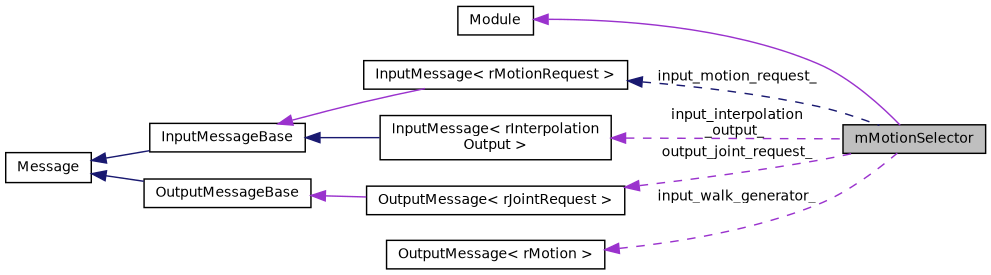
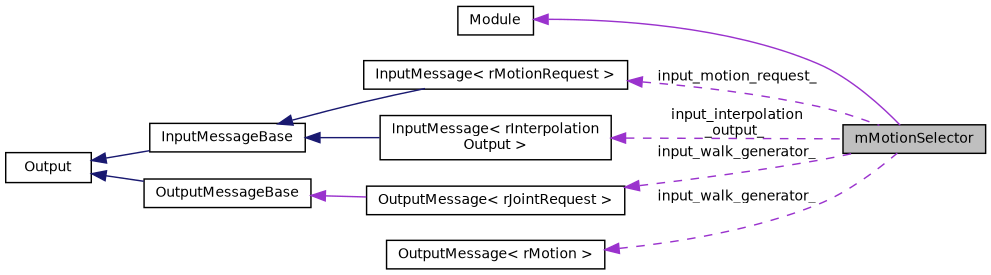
edge "mMotionSelector" -> "InputMessage< rMotionRequest >": color midnightblue -> darkorchid3
edge "InputMessage< rMotionRequest >" -> "InputMessageBase": color darkorchid3 -> midnightblue
edge "mMotionSelector" -> "OutputMessage< rJointRequest >": label " output_joint_request_" -> " input_walk_generator_"
node "Message": label "Message" -> "Output"
